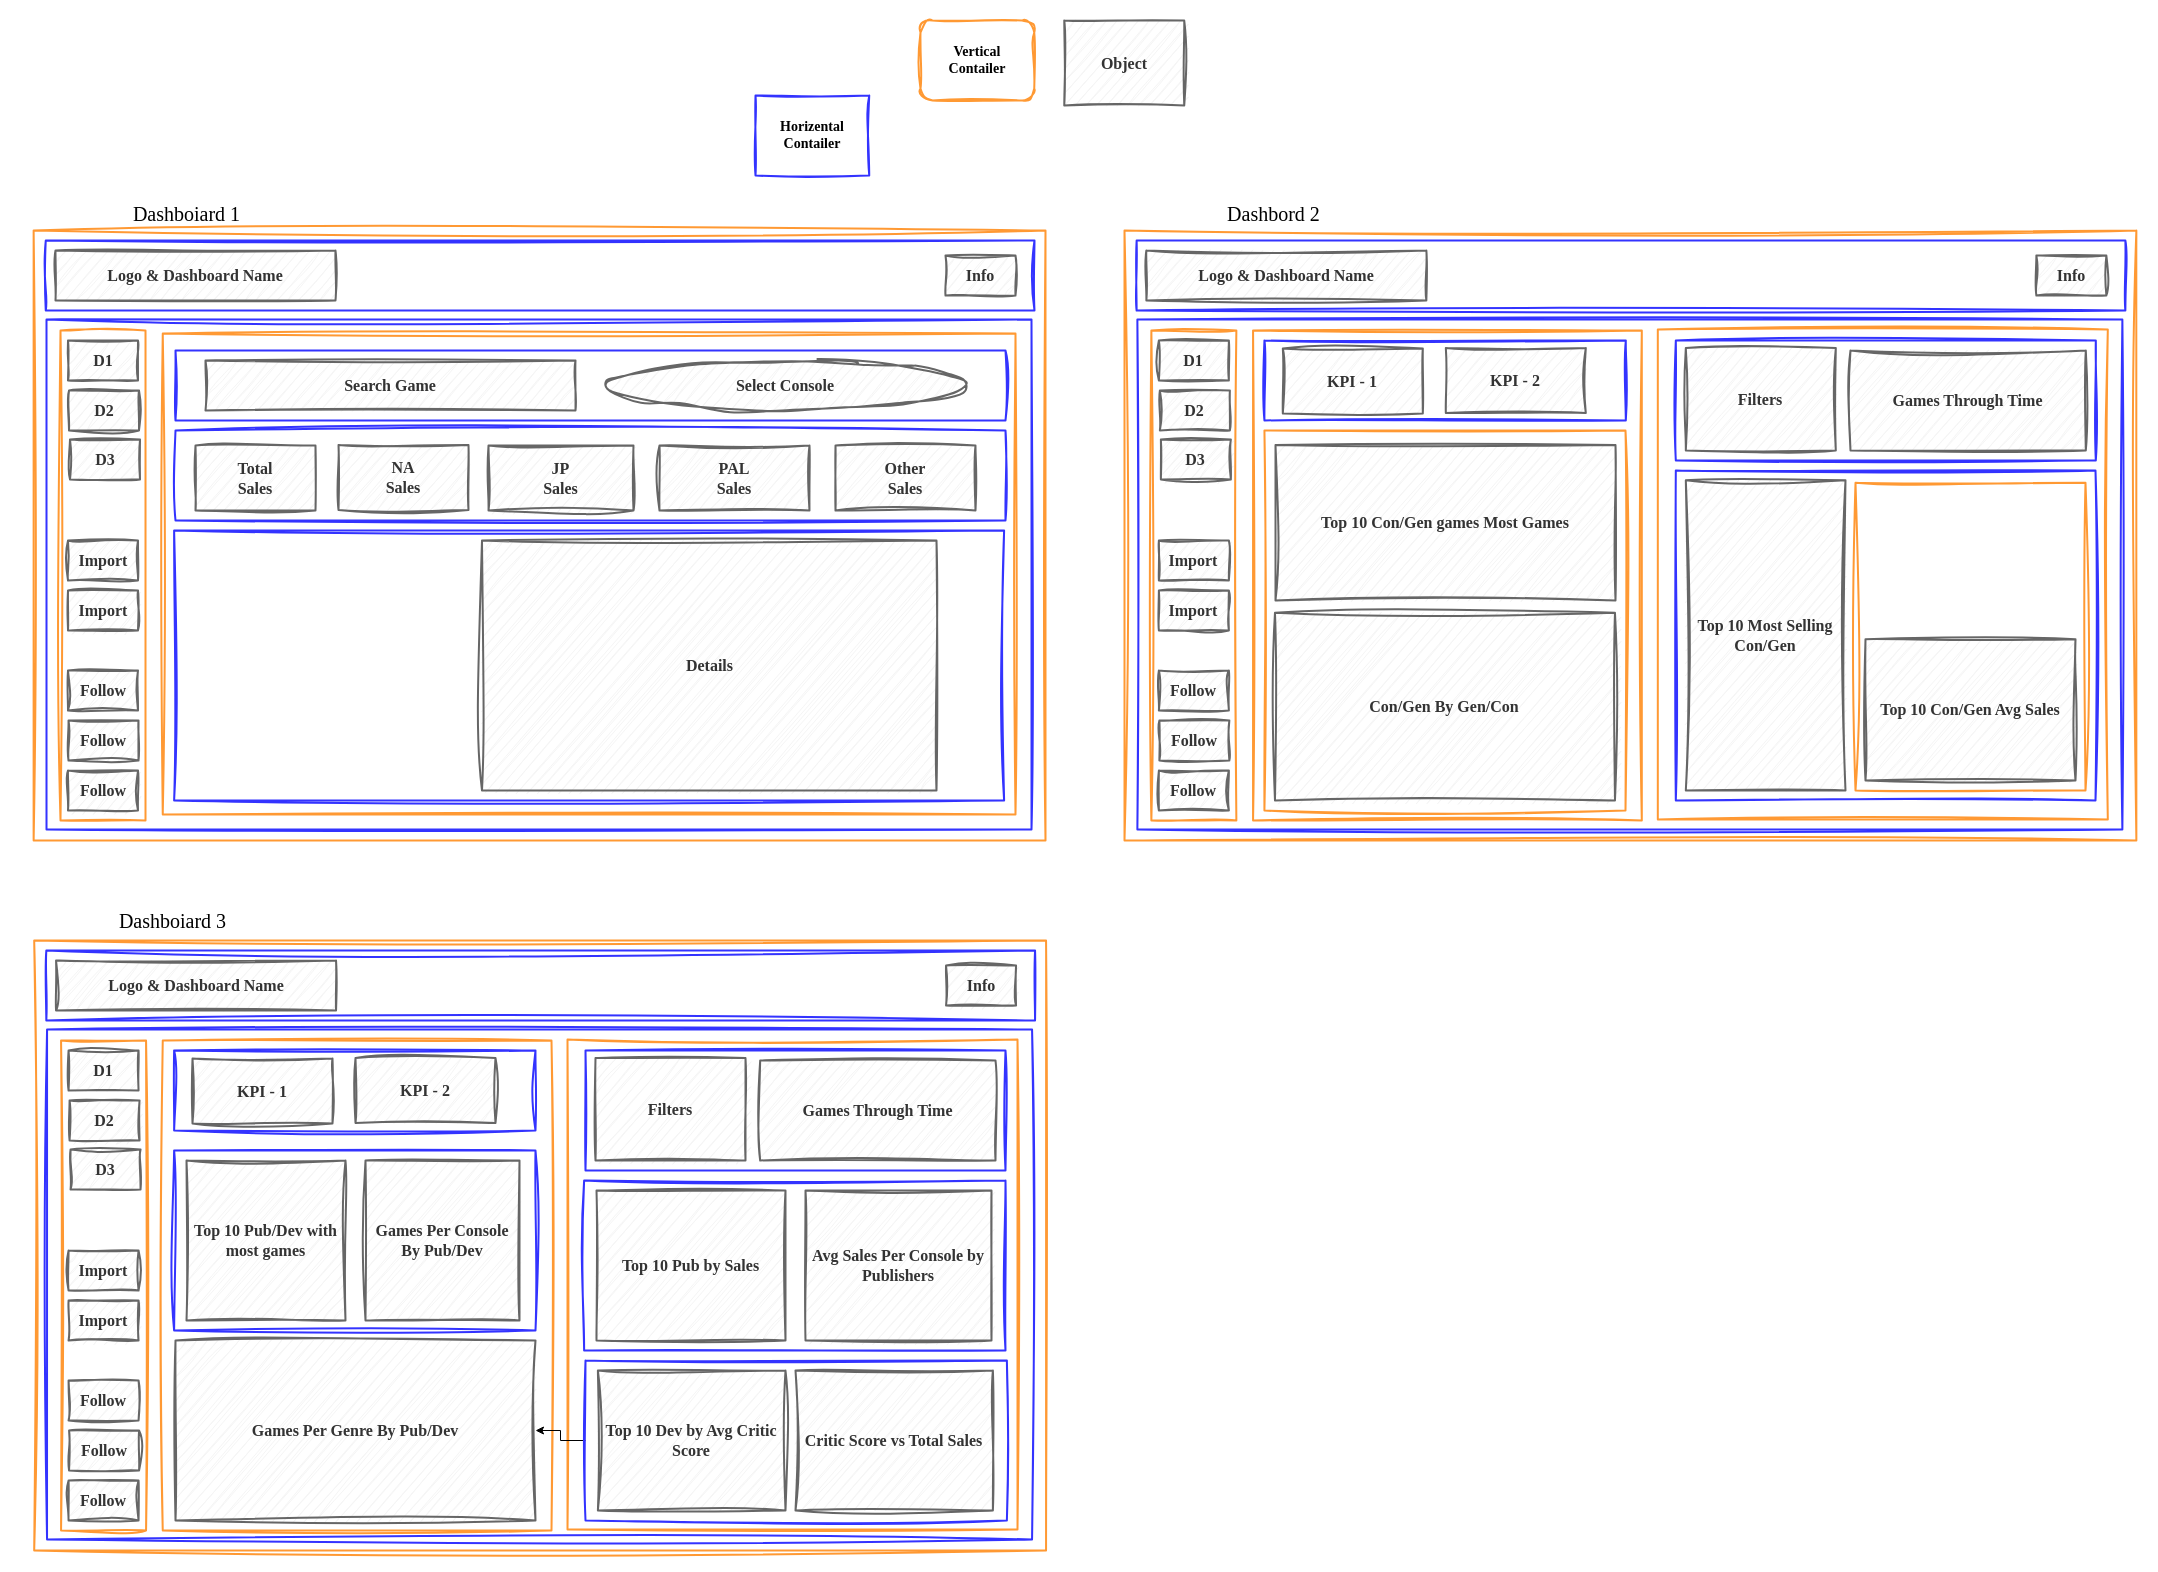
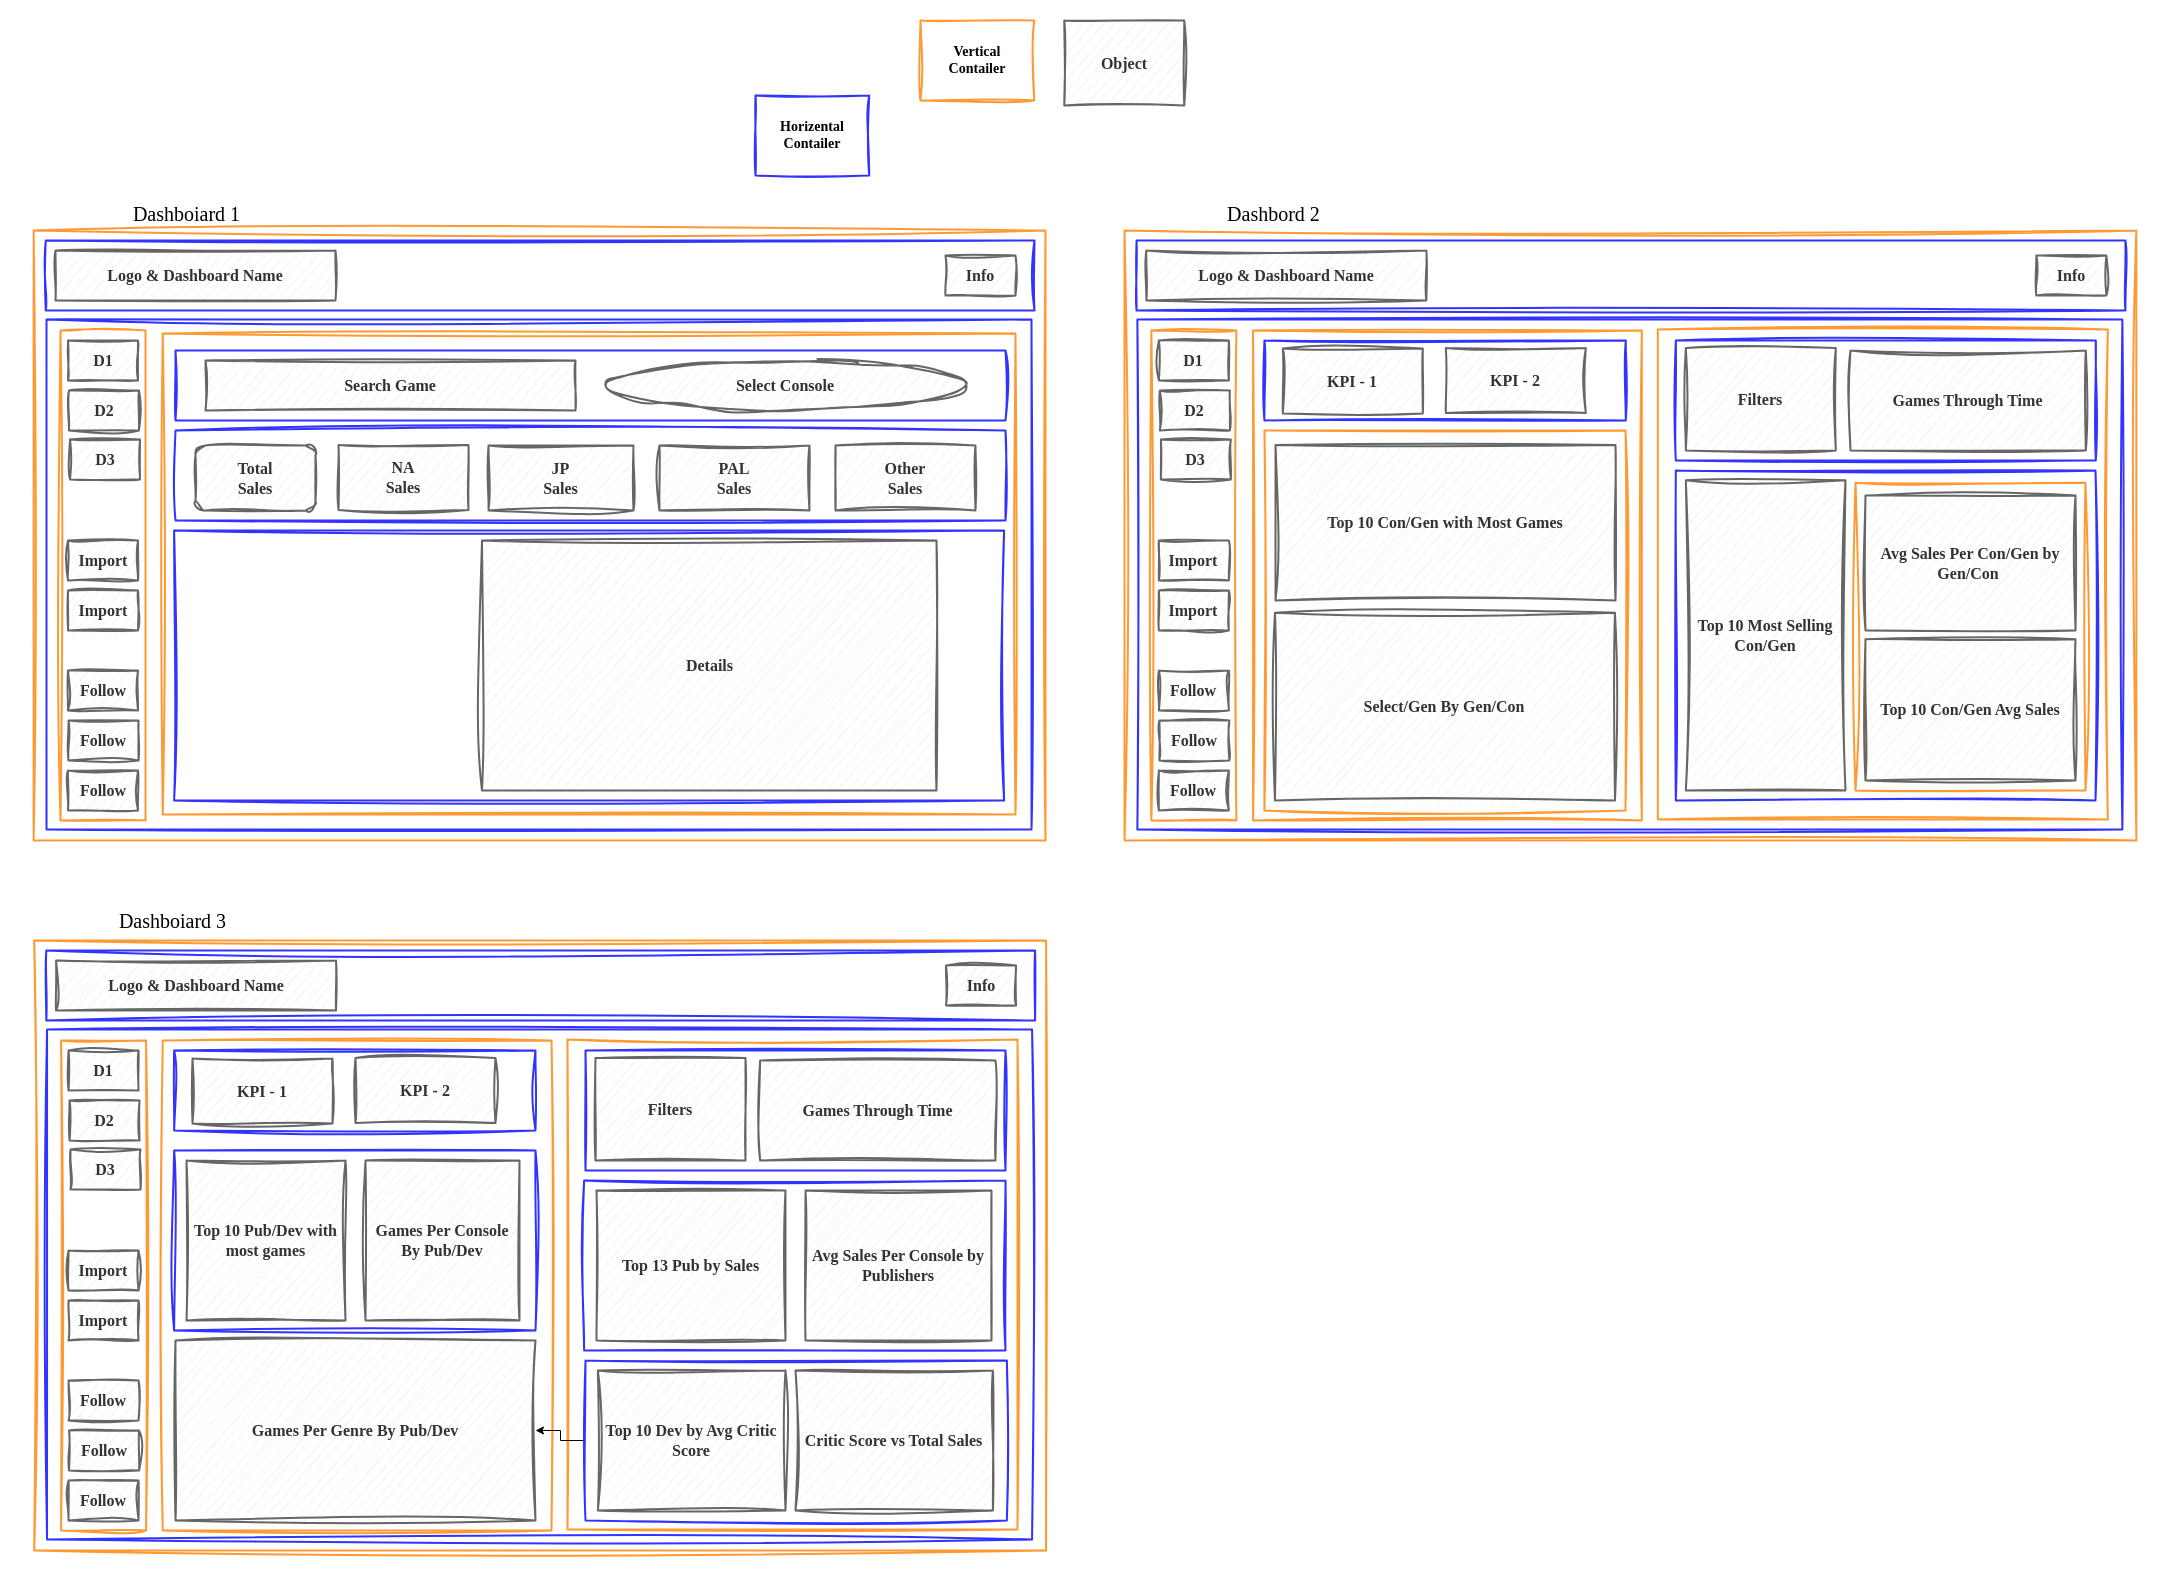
node "Vertical Contailer": shape rounded rectangle -> rectangle
node "Total Sales": shape rectangle -> rounded rectangle
node "Top 10 Con/Gen games Most Games": label "Top 10 Con/Gen games Most Games" -> "Top 10 Con/Gen with Most Games"
node "Avg Sales Per Con/Gen by Gen/Con": added
node "Con/Gen By Gen/Con": label "Con/Gen By Gen/Con" -> "Select/Gen By Gen/Con"
node "Top 10 Pub by Sales": label "Top 10 Pub by Sales" -> "Top 13 Pub by Sales"
